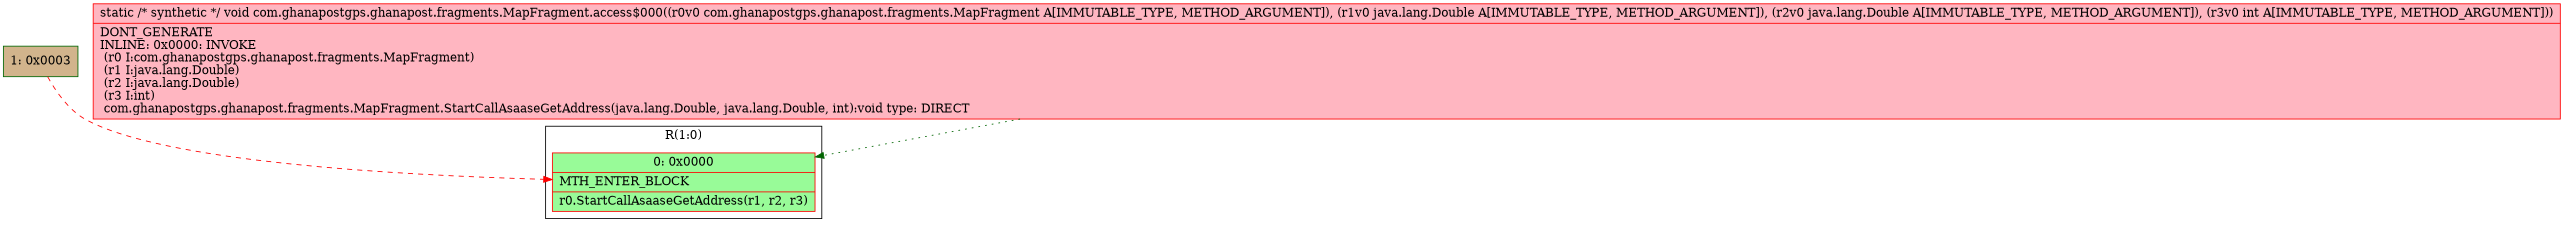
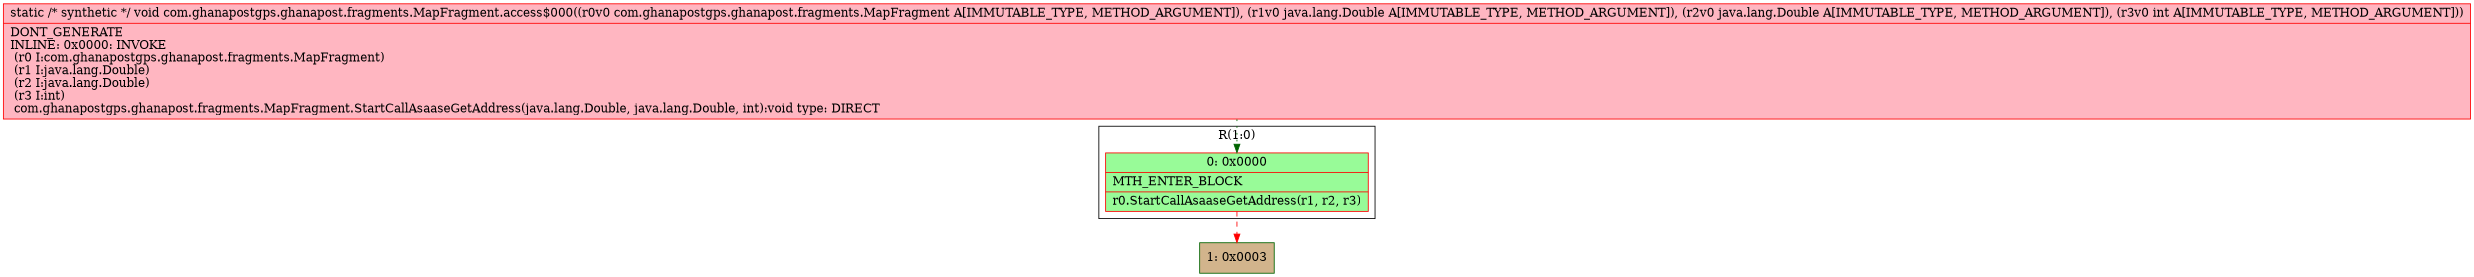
edge "1: 0x0003" -> "0: 0x0000": reversed
